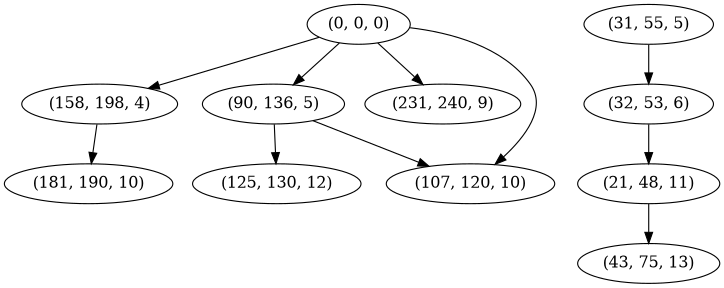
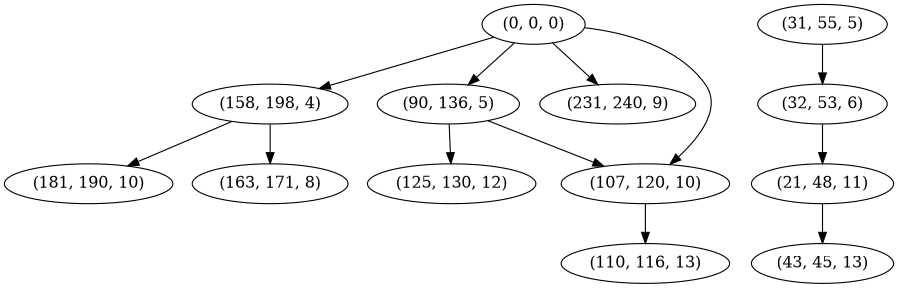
node "(163, 171, 8)": added
node "(110, 116, 13)": added
node "(43, 75, 13)": label "(43, 75, 13)" -> "(43, 45, 13)"
